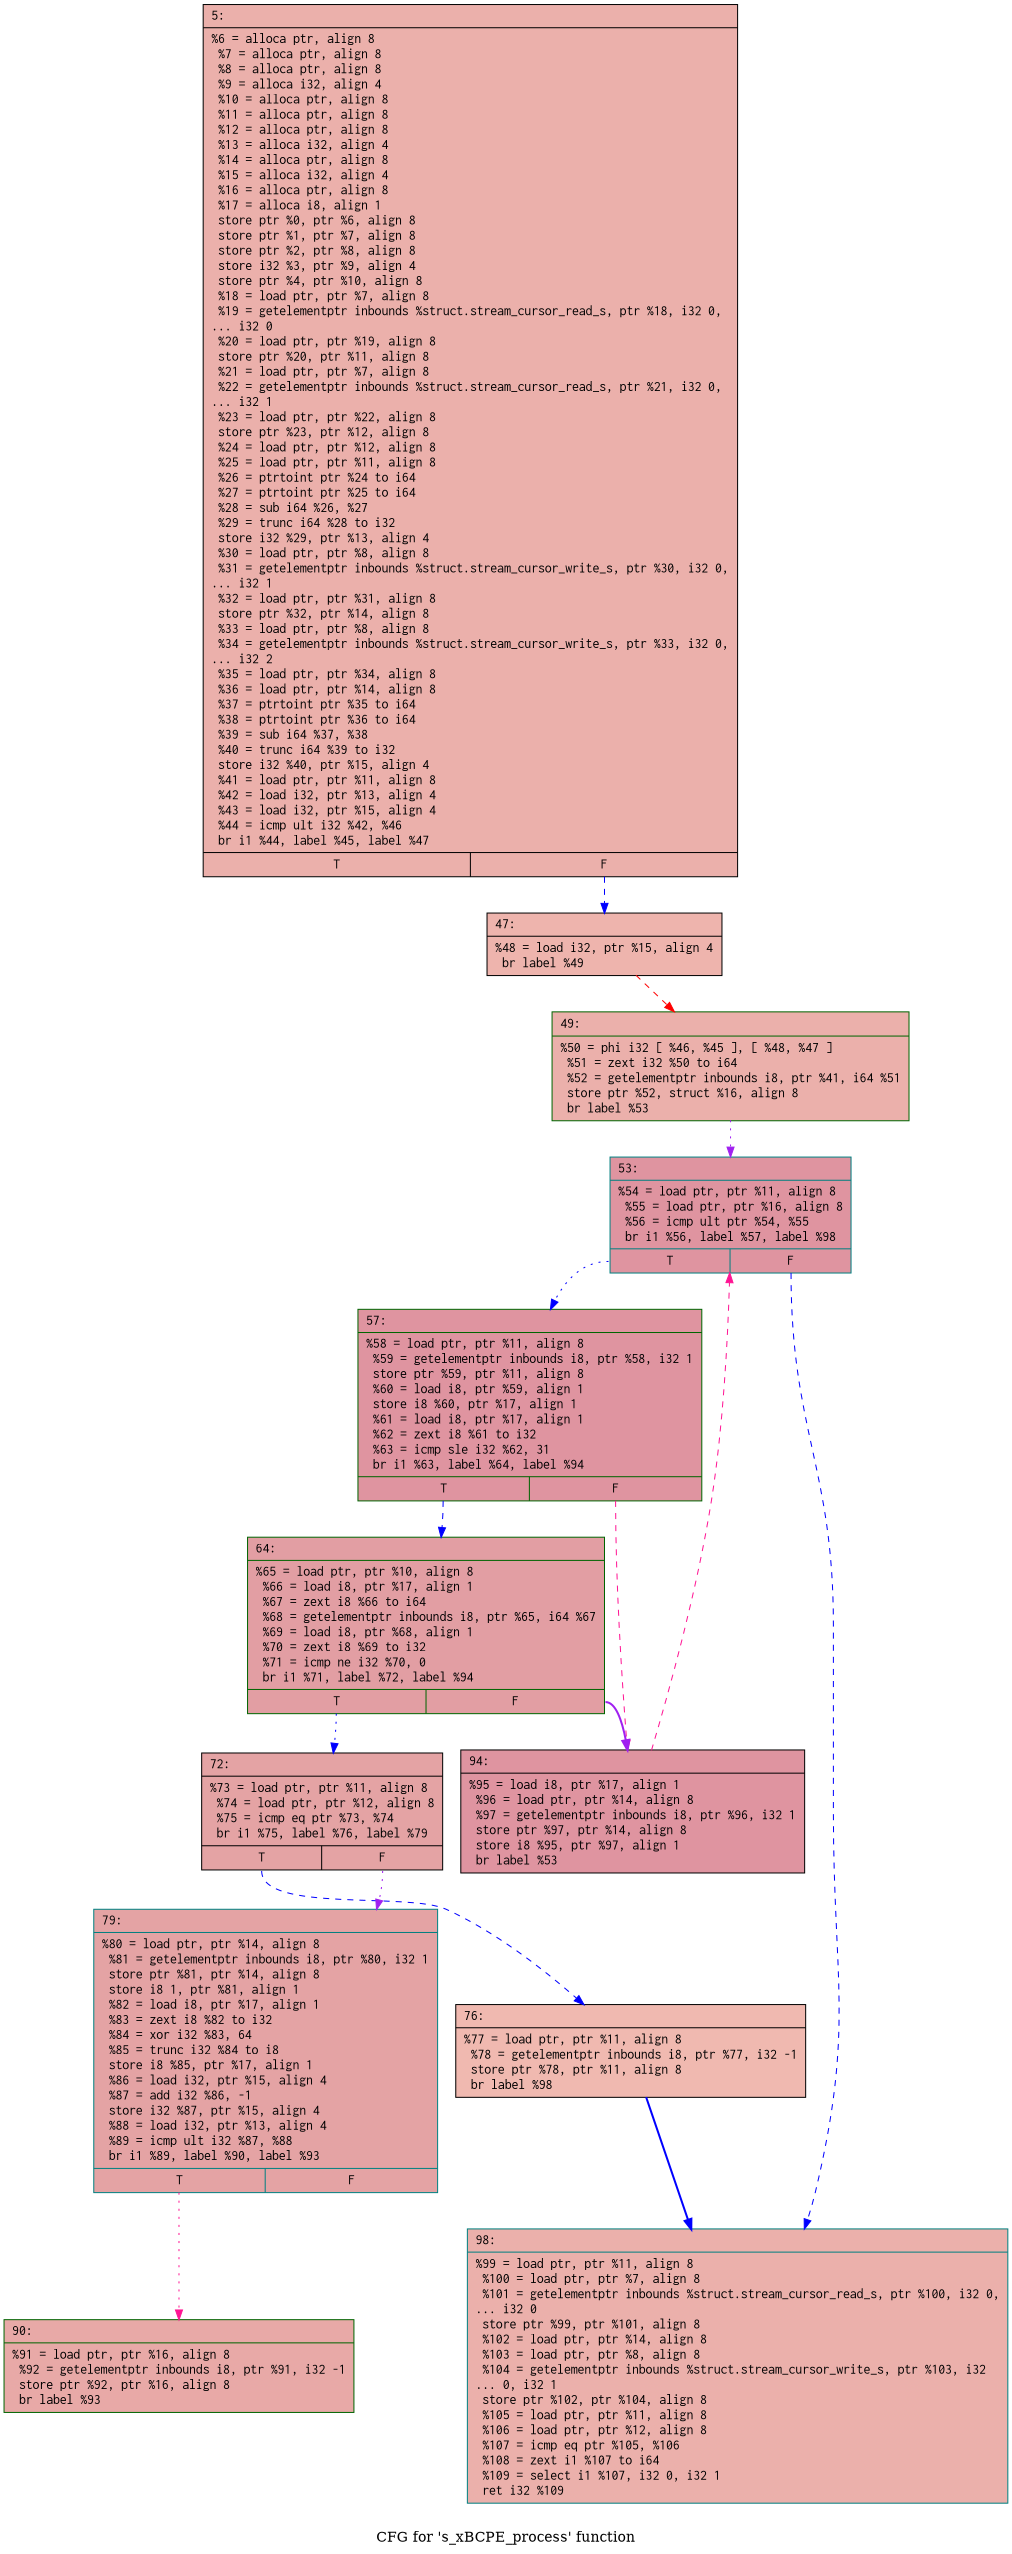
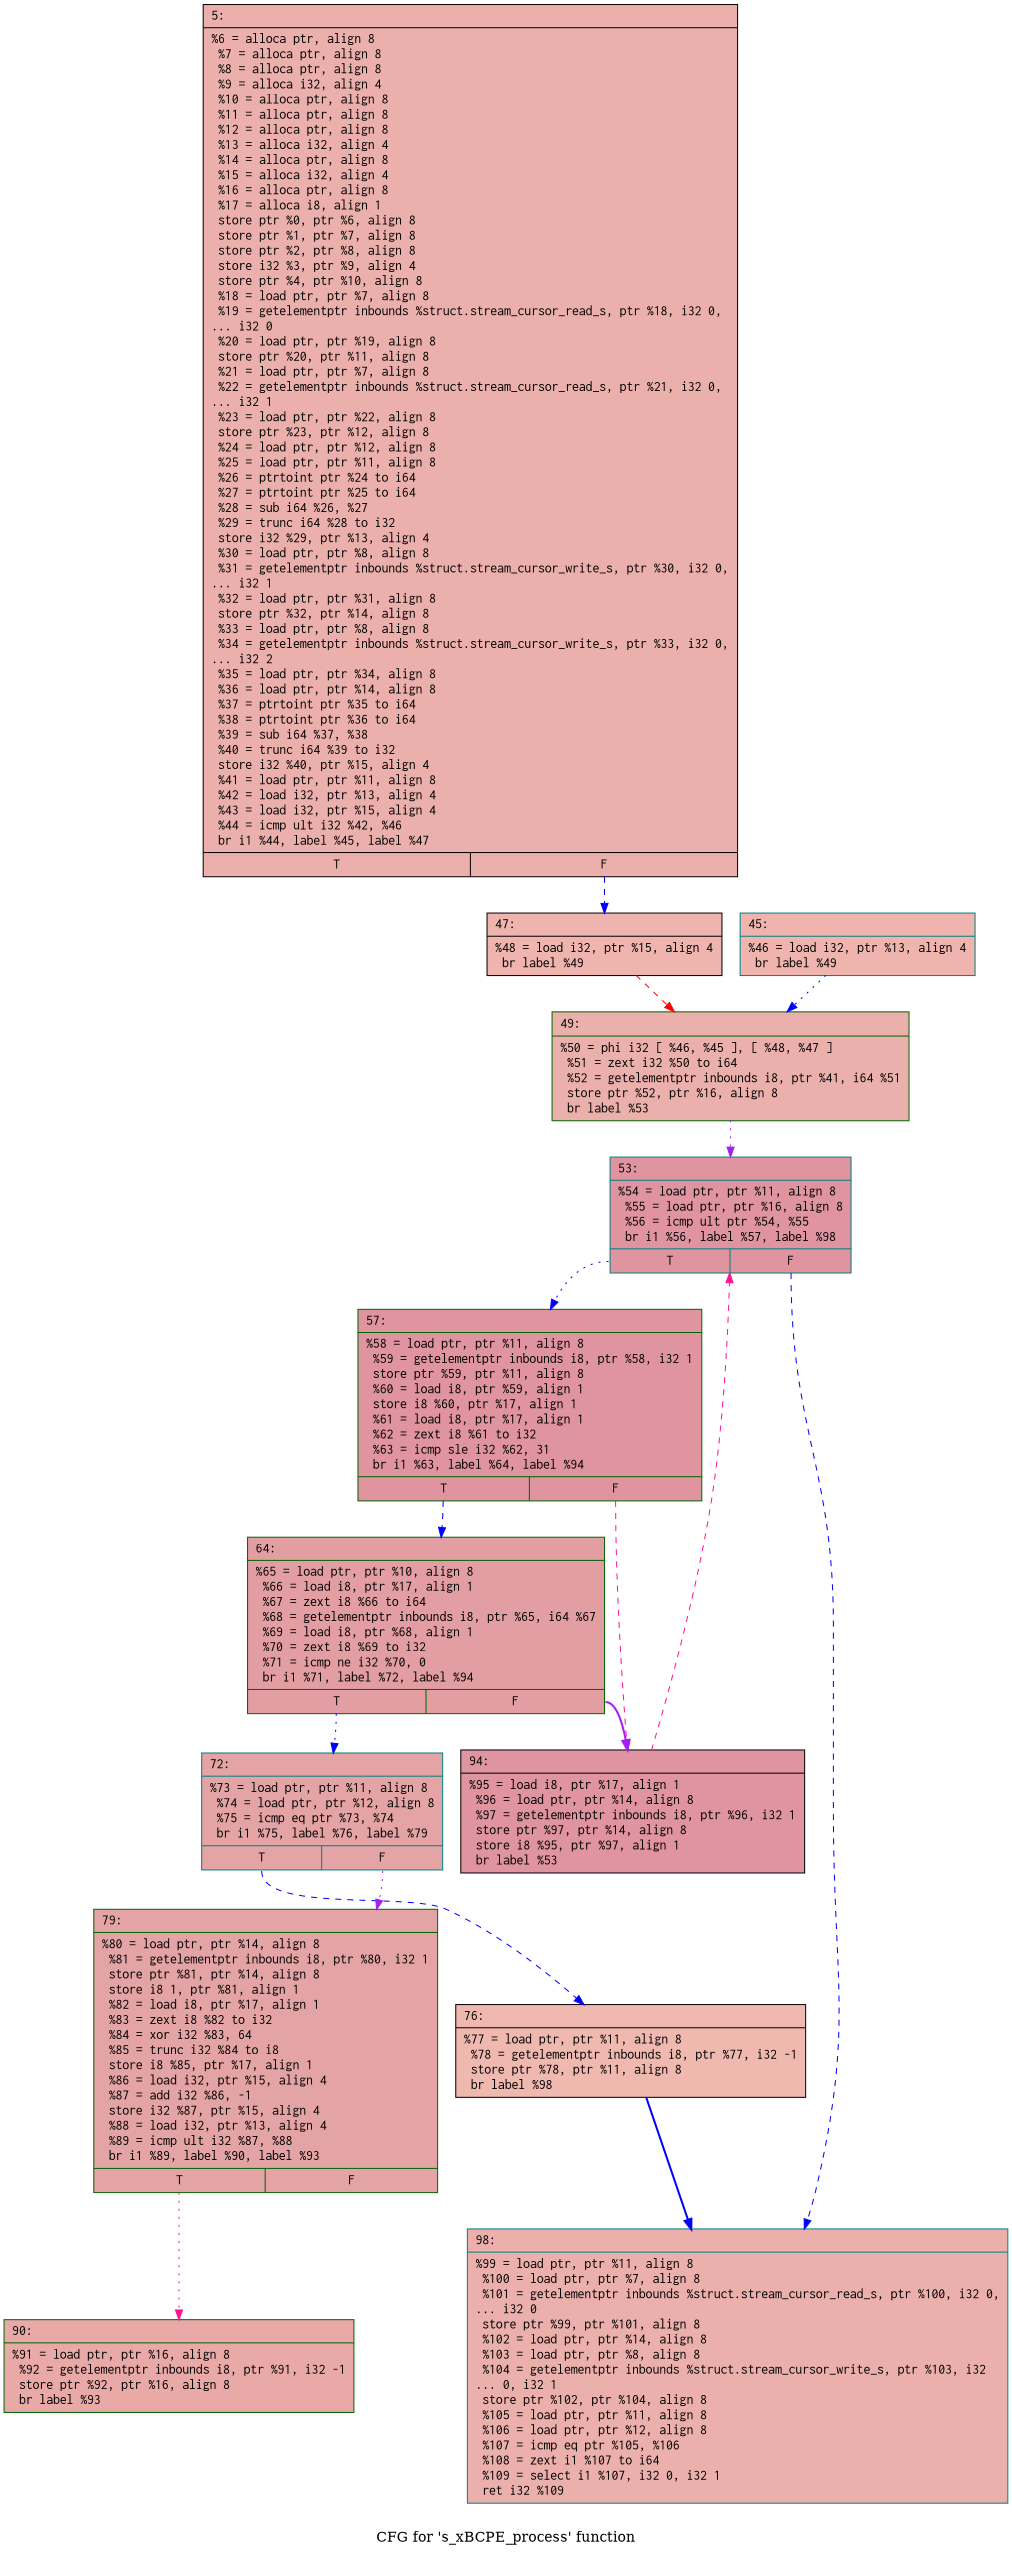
node "45:": added
node "49:": text "store ptr %52, struct %16, align 8" -> "store ptr %52, ptr %16, align 8"
node "72:": color black -> teal
node "79:": color teal -> darkgreen
